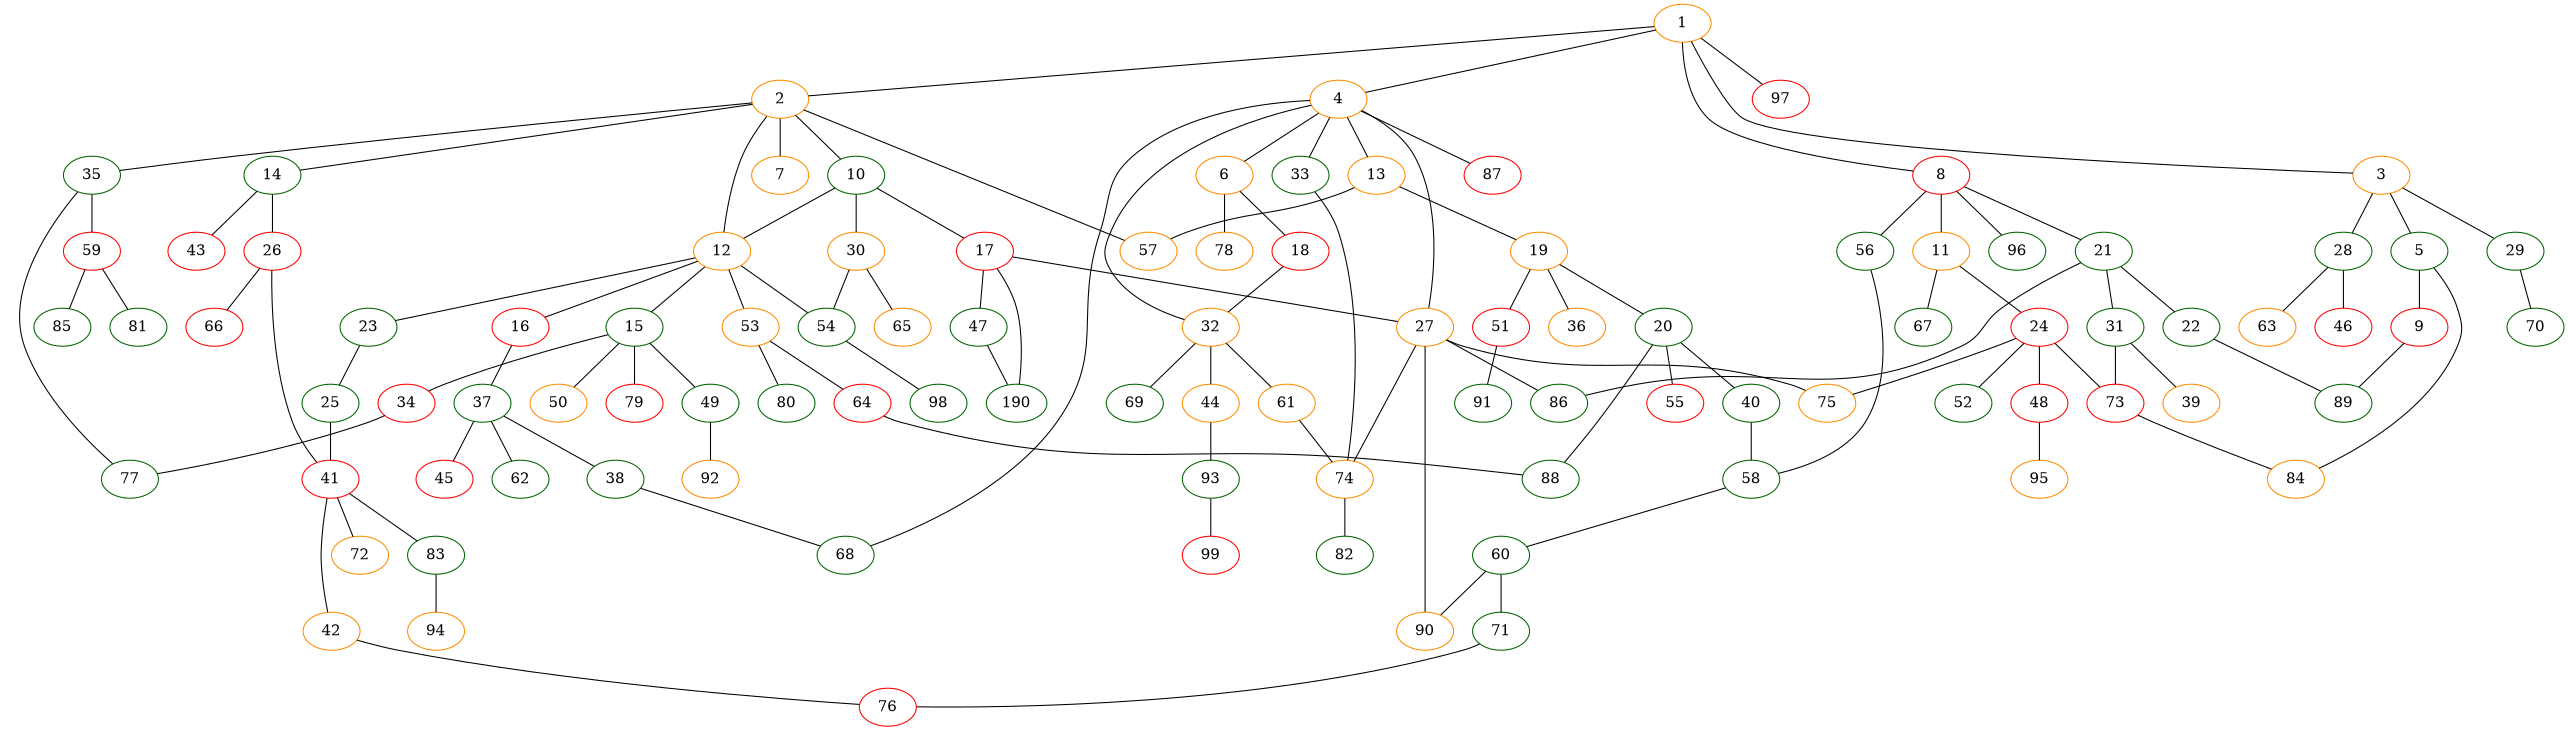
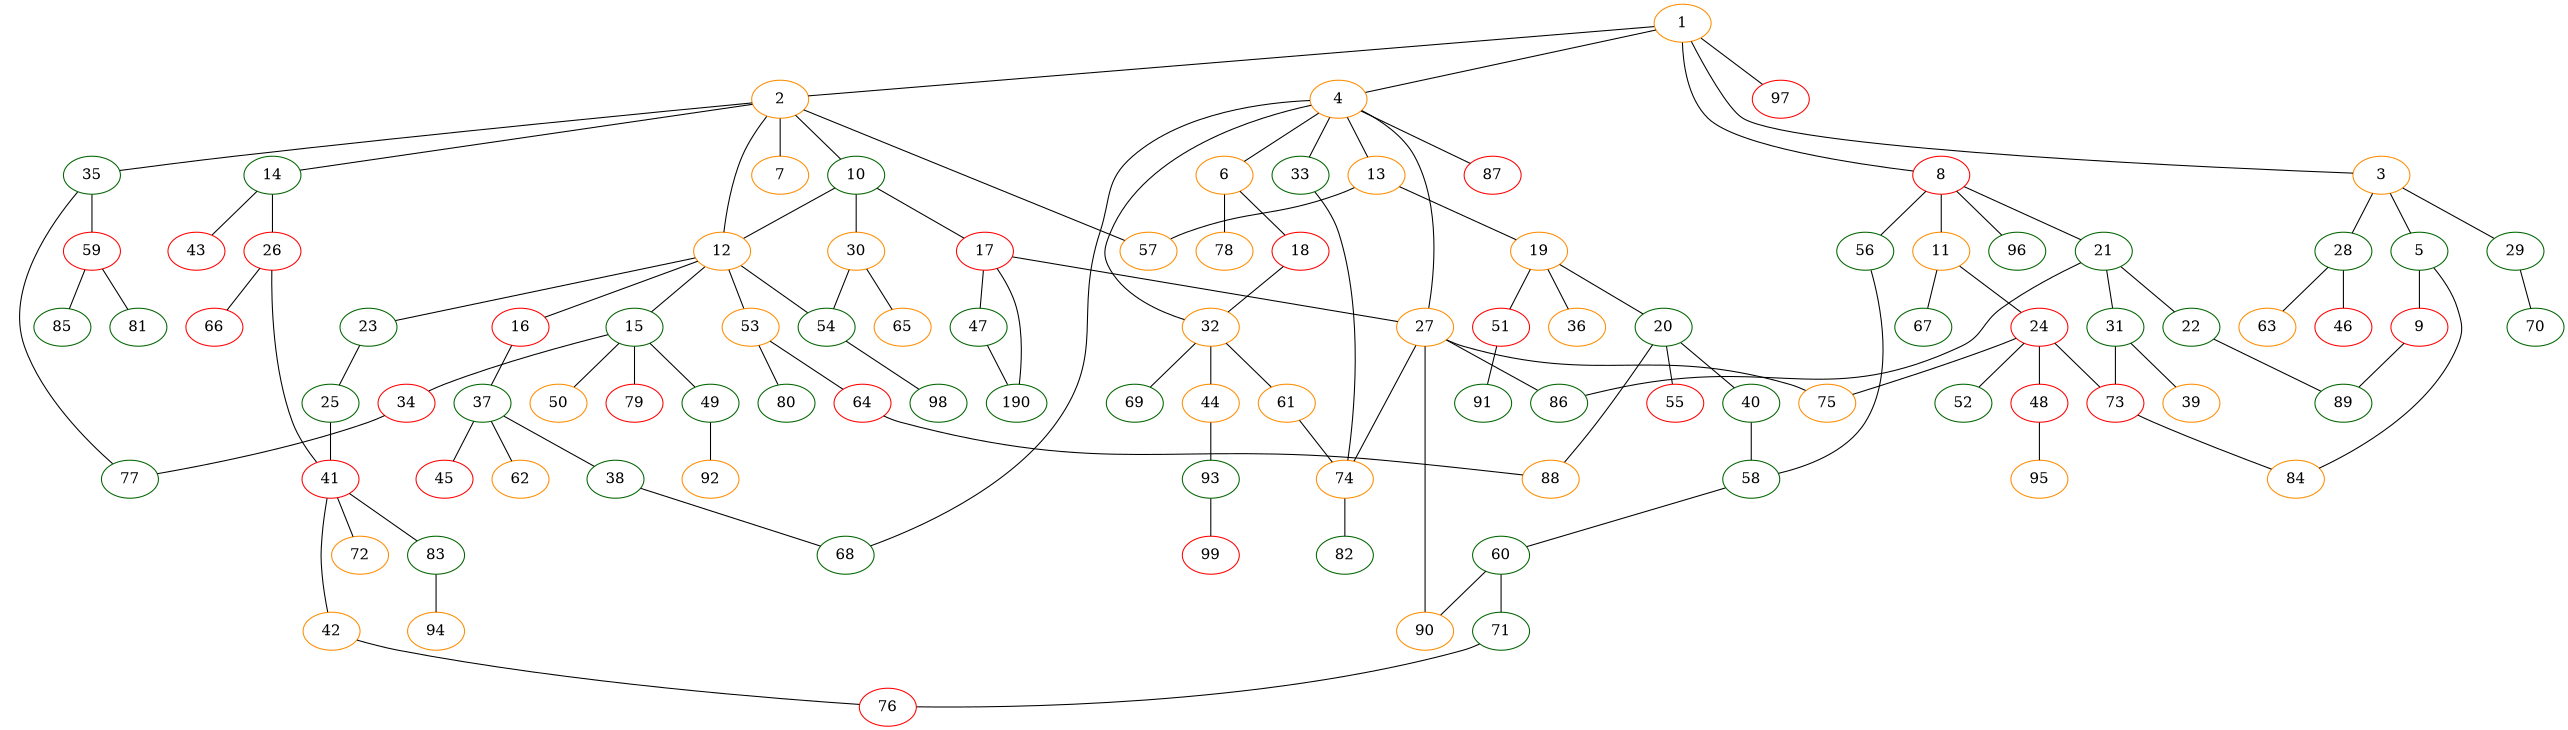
node "62": color darkgreen -> darkorange
node "88": color darkgreen -> darkorange
